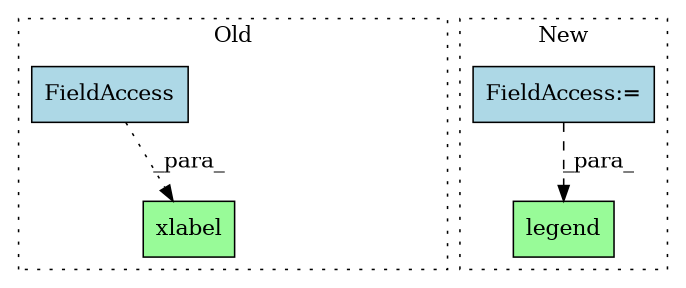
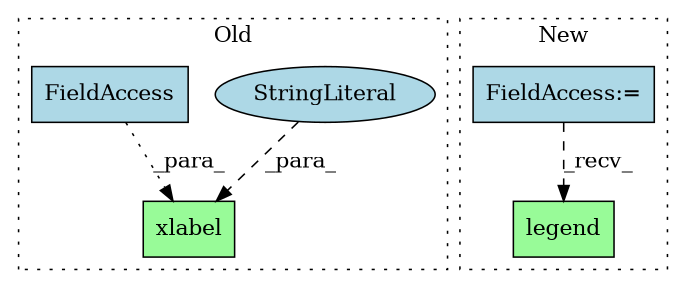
node "StringLiteral": added
edge "FieldAccess:=" -> "legend": label "_para_" -> "_recv_"
